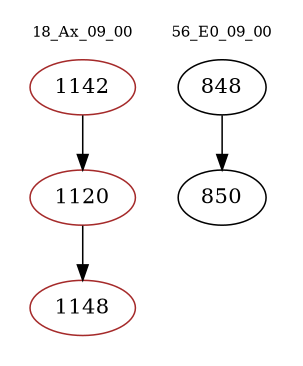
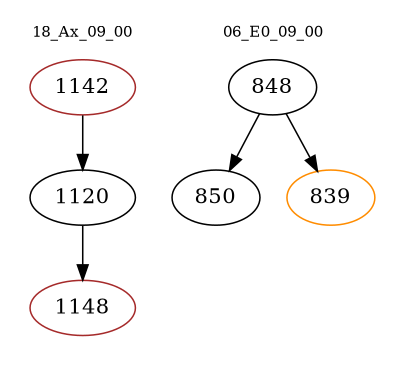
cluster "56_E0_09_00": label "56_E0_09_00" -> "06_E0_09_00"
node "1120": color brown -> black
node "839": added
